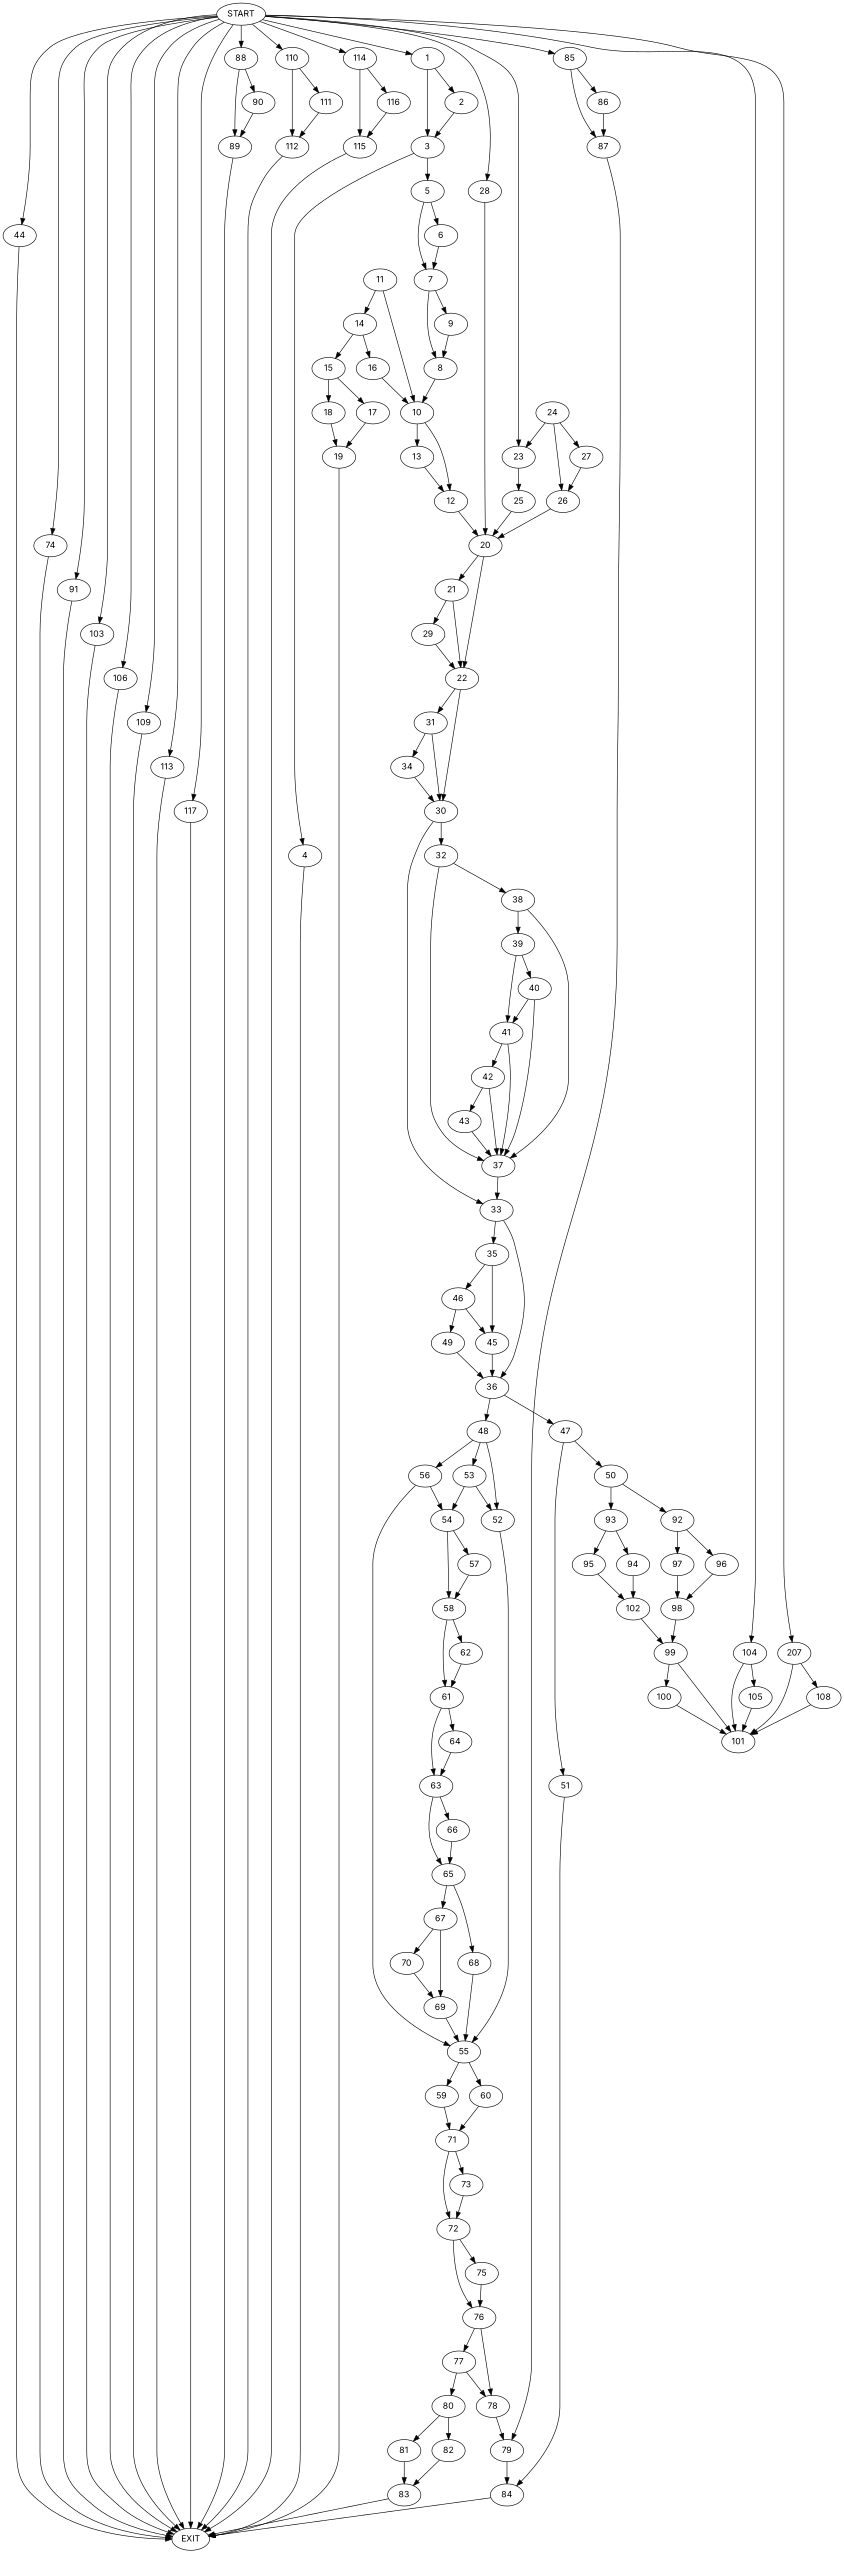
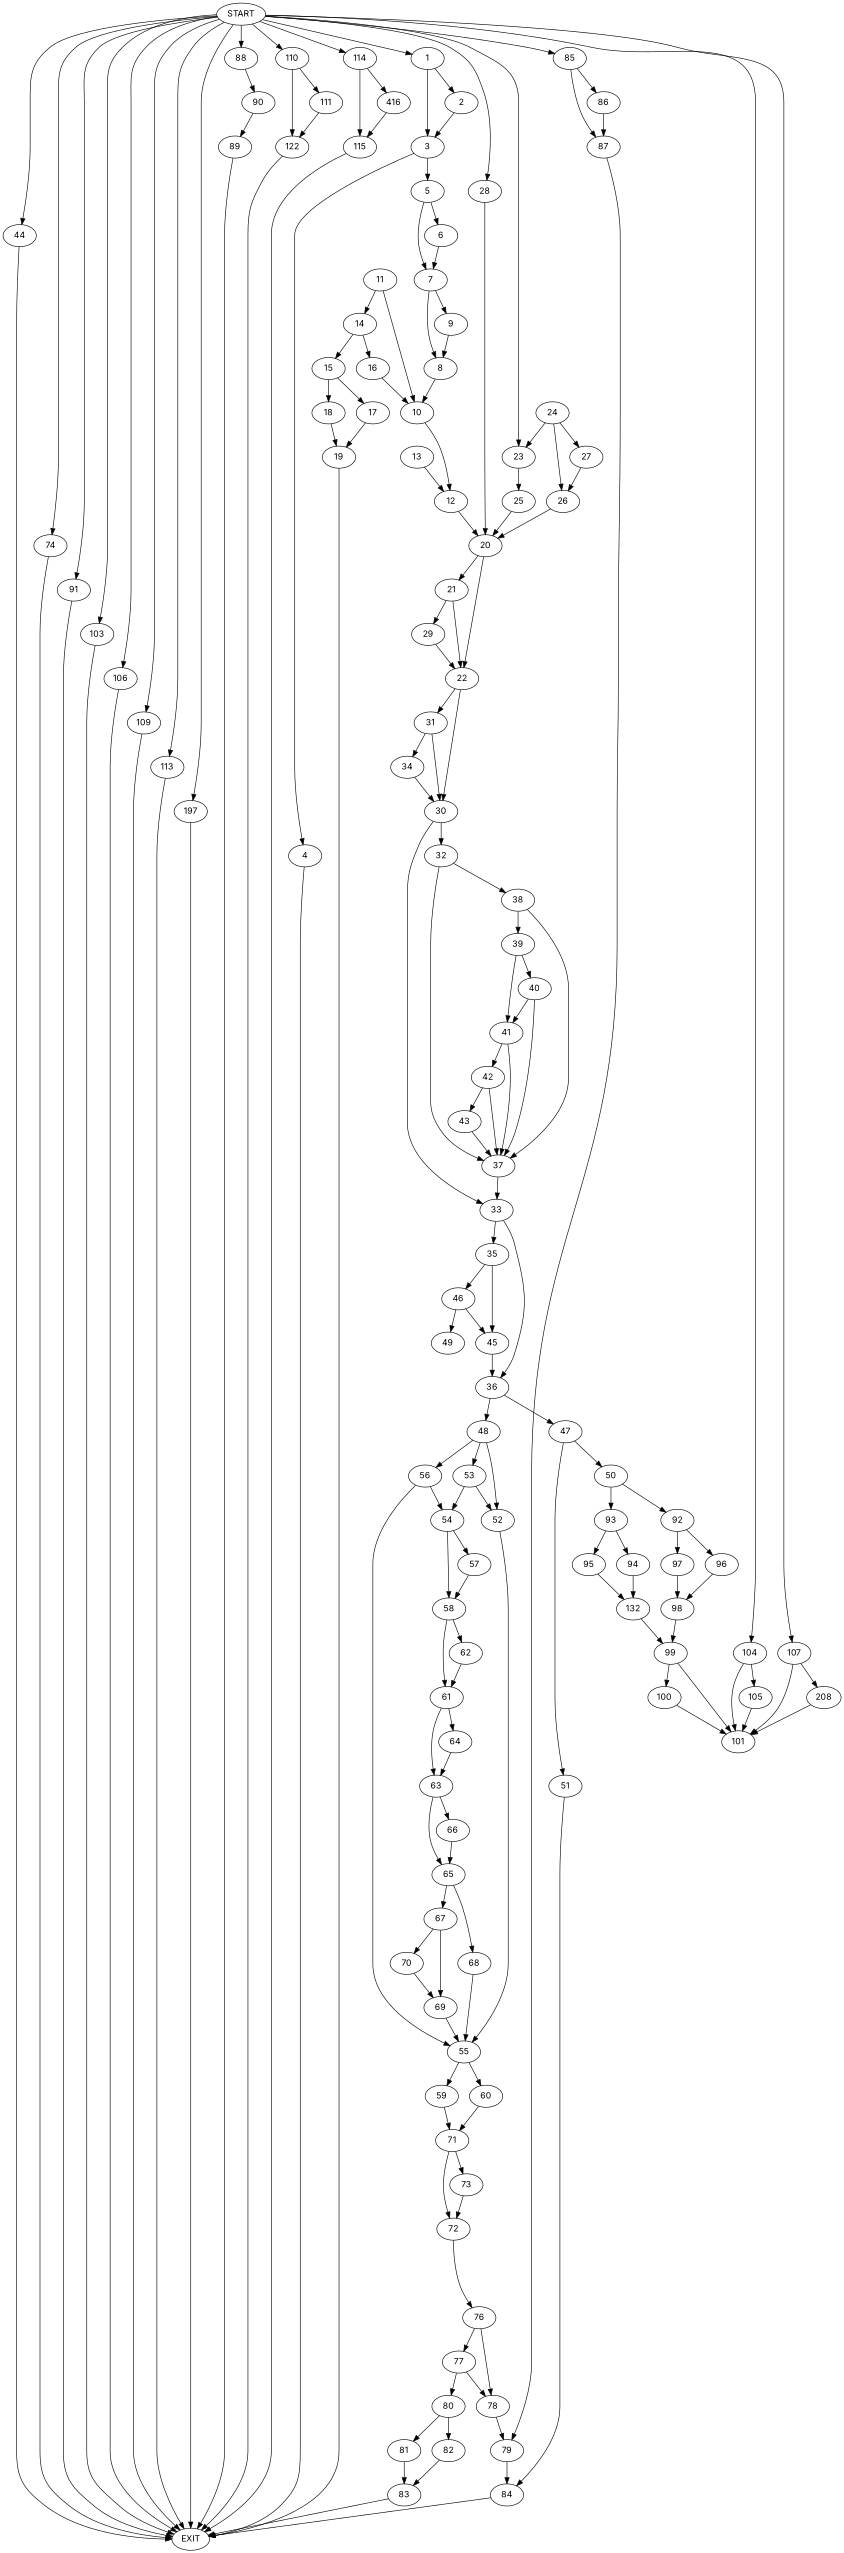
edge "88" -> "89": removed
node "116": label "116" -> "416"
node "112": label "112" -> "122"
edge "10" -> "13": removed
node "117": label "117" -> "197"
edge "49" -> "36": removed
node "102": label "102" -> "132"
node "207": label "207" -> "107"
node "108": label "108" -> "208"
node "75": removed
